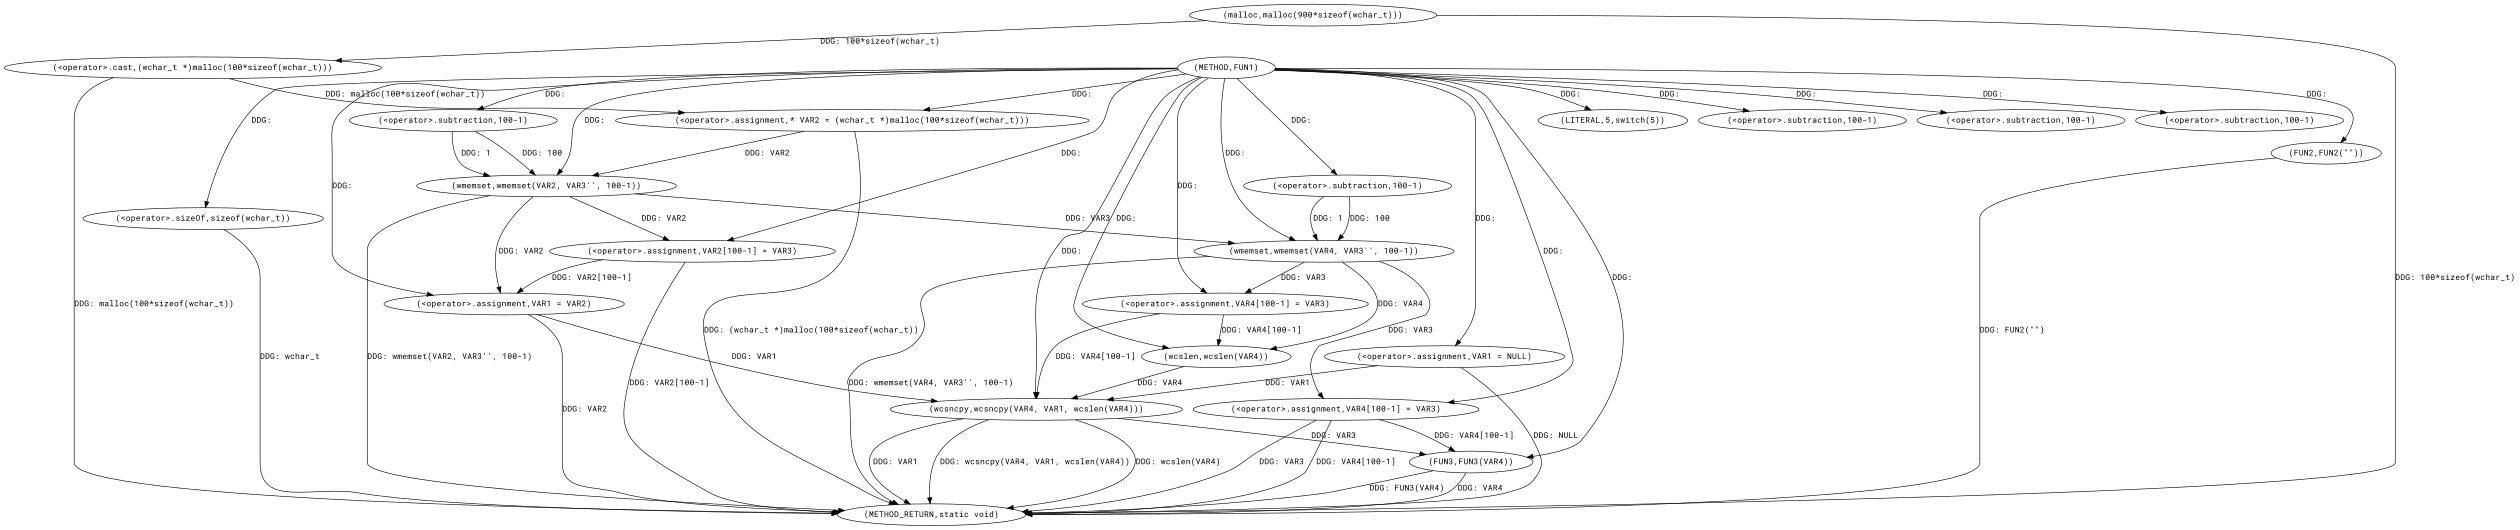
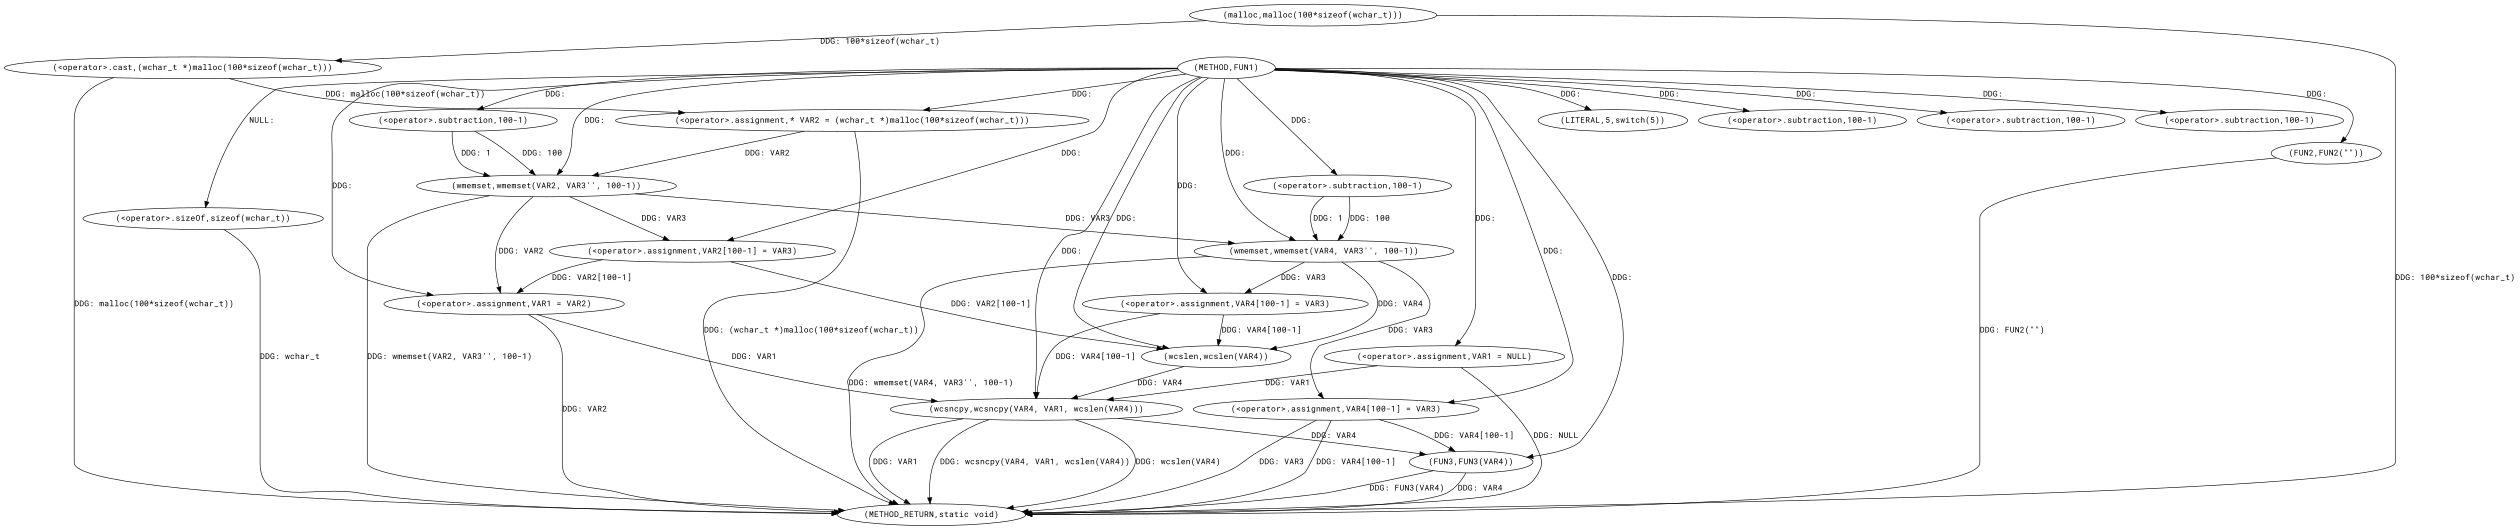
node "(malloc,malloc(900*sizeof(wchar_t)))": label "(malloc,malloc(900*sizeof(wchar_t)))" -> "(malloc,malloc(100*sizeof(wchar_t)))"
edge "(METHOD,FUN1)" -> "(<operator>.sizeOf,sizeof(wchar_t))": label "DDG: " -> "NULL: "
edge "(wmemset,wmemset(VAR2, VAR3'', 100-1))" -> "(<operator>.assignment,VAR2[100-1] = VAR3)": label "DDG: VAR2" -> "DDG: VAR3"
edge "(wcsncpy,wcsncpy(VAR4, VAR1, wcslen(VAR4)))" -> "(FUN3,FUN3(VAR4))": label "DDG: VAR3" -> "DDG: VAR4"
edge "(<operator>.assignment,VAR2[100-1] = VAR3)" -> "(METHOD_RETURN,static void)": now "(<operator>.assignment,VAR2[100-1] = VAR3)" -> "(wcslen,wcslen(VAR4))"
